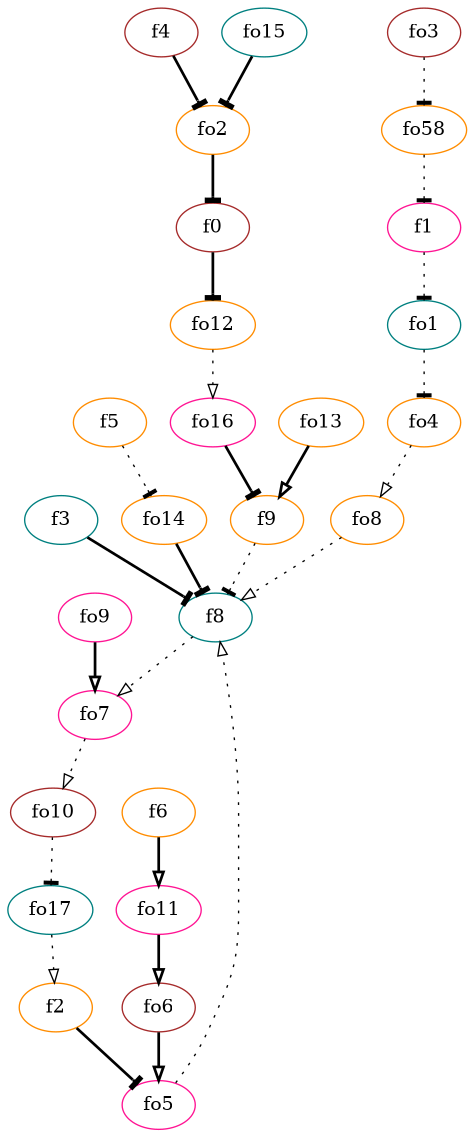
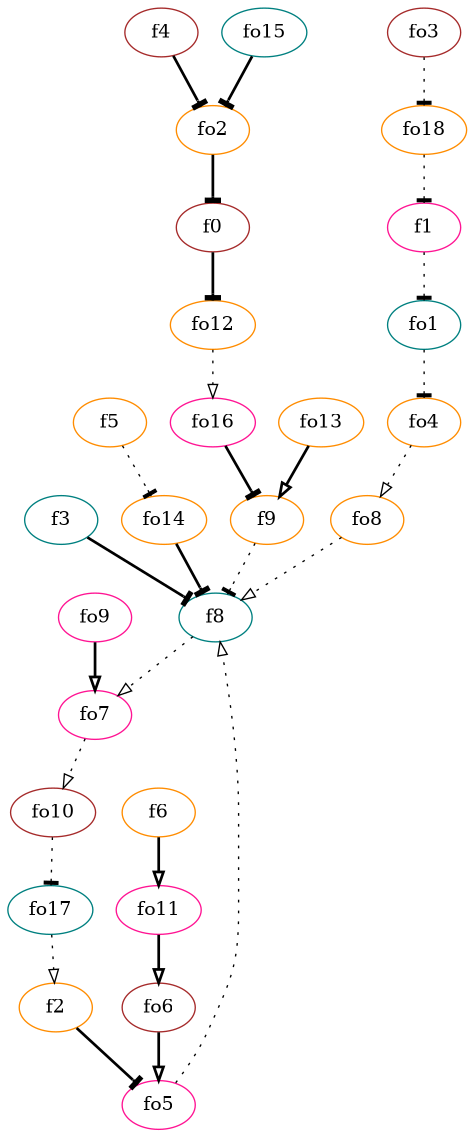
node "fo58": label "fo58" -> "fo18"
